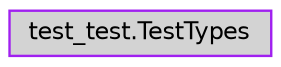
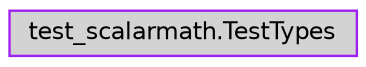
node "test_test.TestTypes": label "test_test.TestTypes" -> "test_scalarmath.TestTypes"
